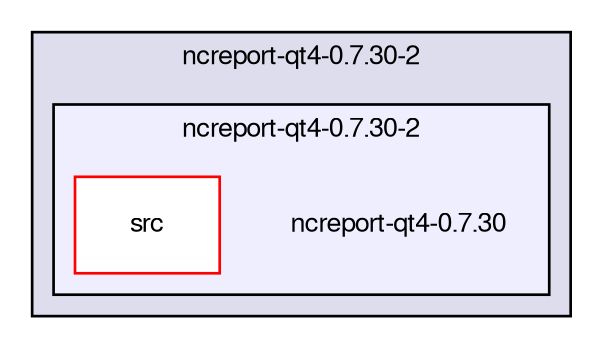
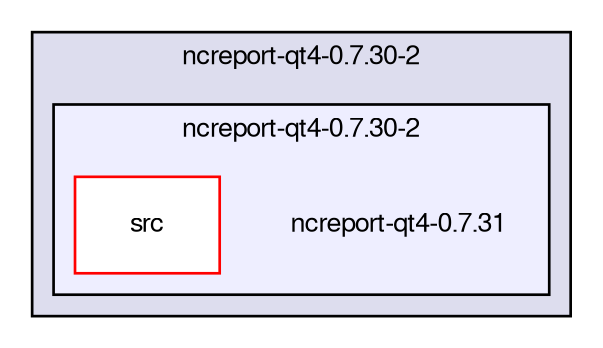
node "ncreport-qt4-0.7.30": label "ncreport-qt4-0.7.30" -> "ncreport-qt4-0.7.31"
